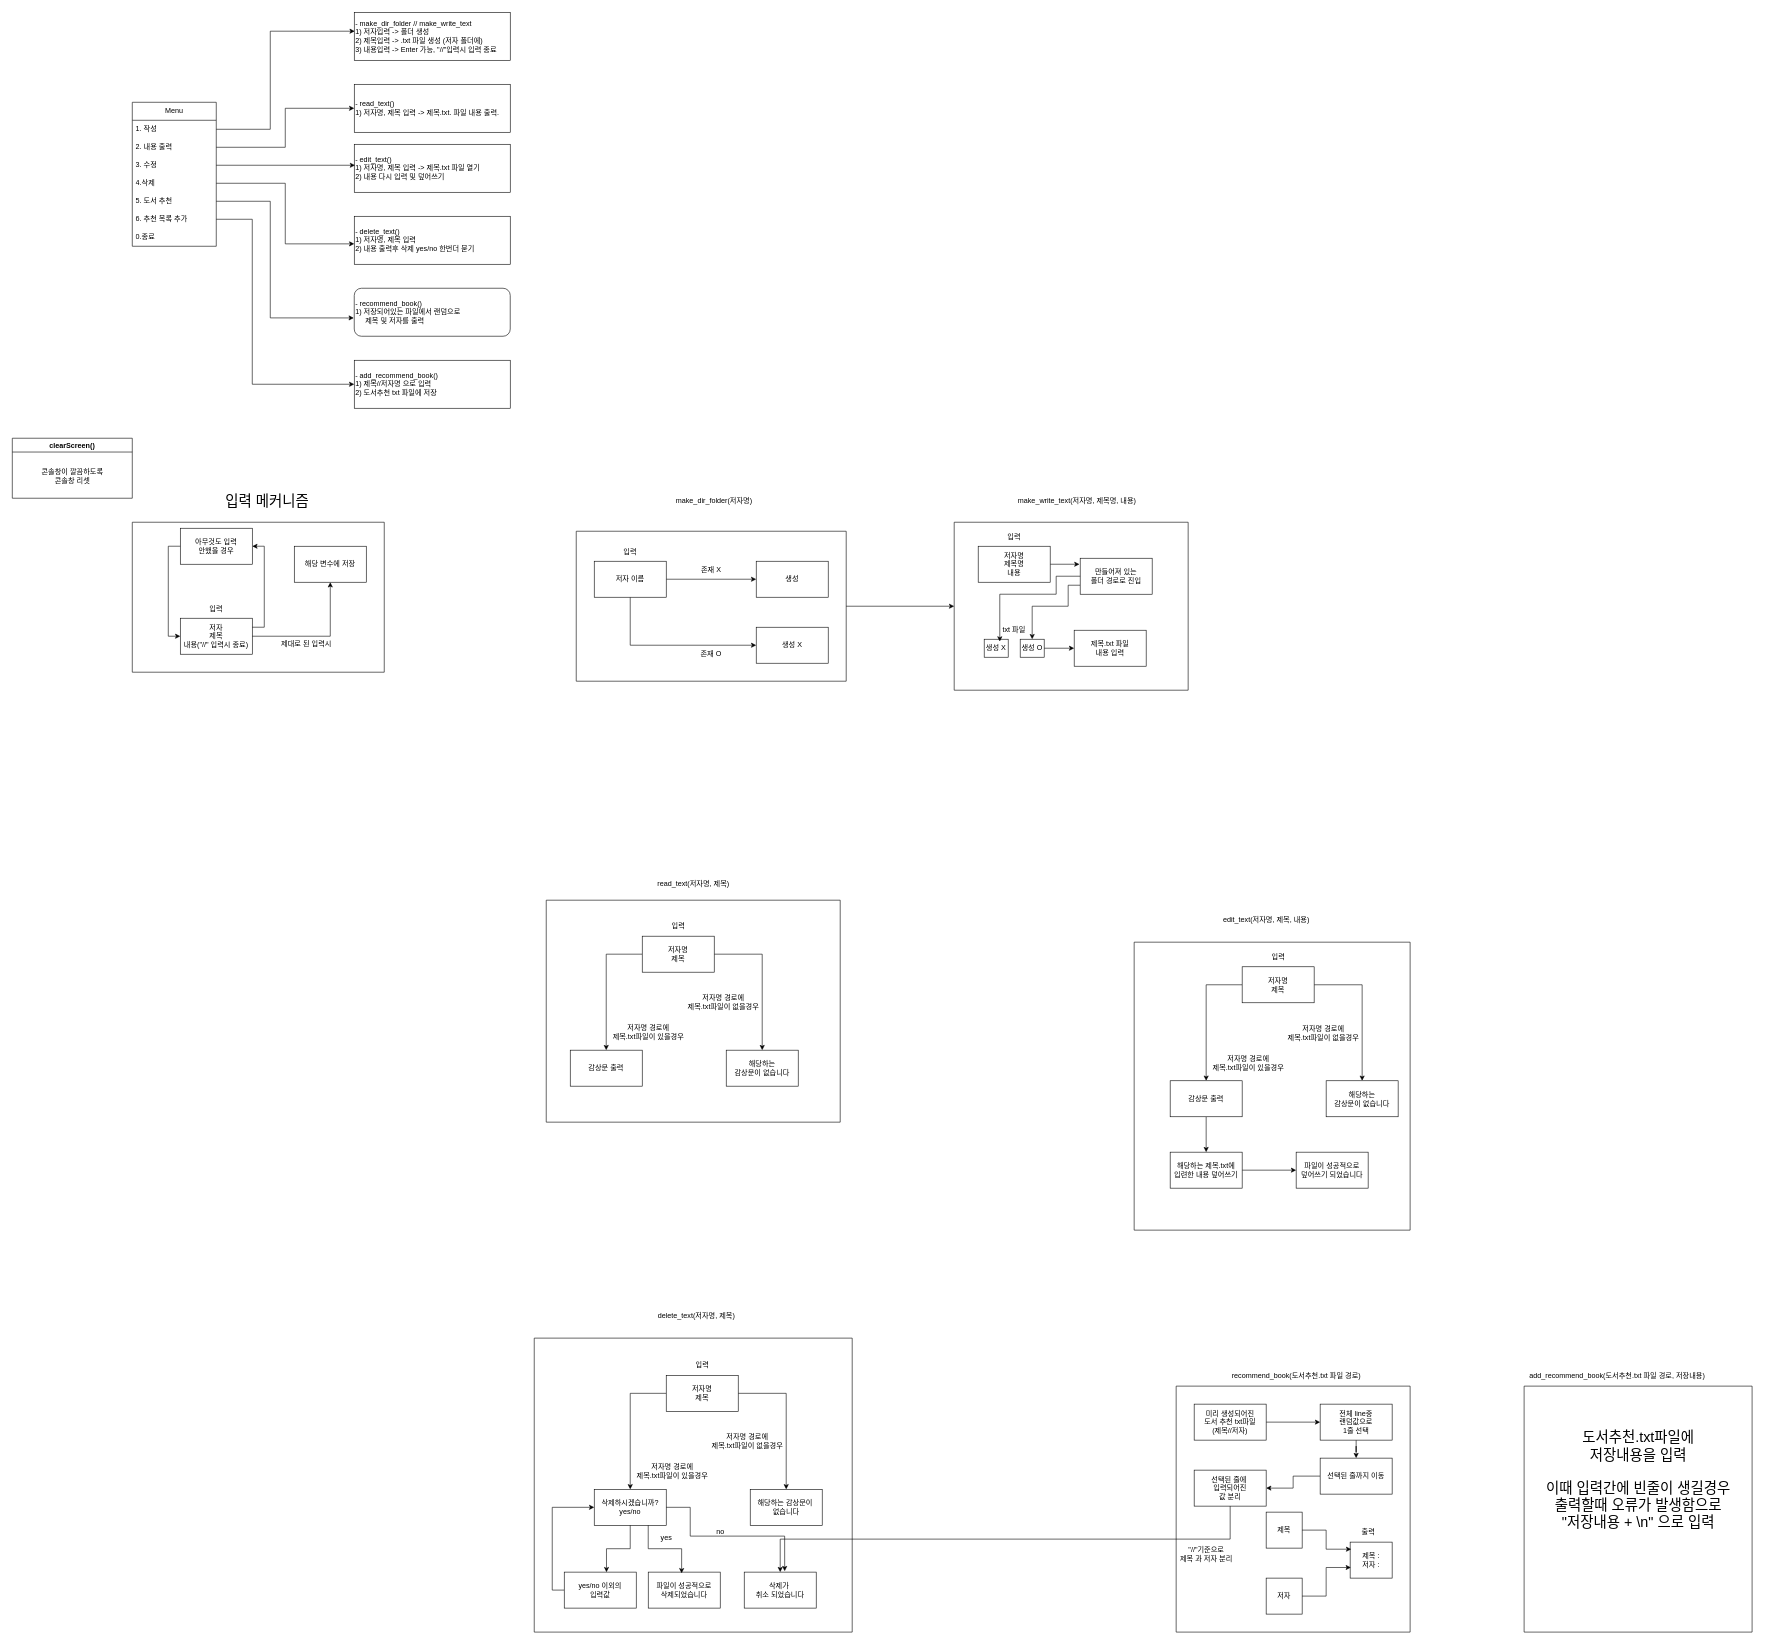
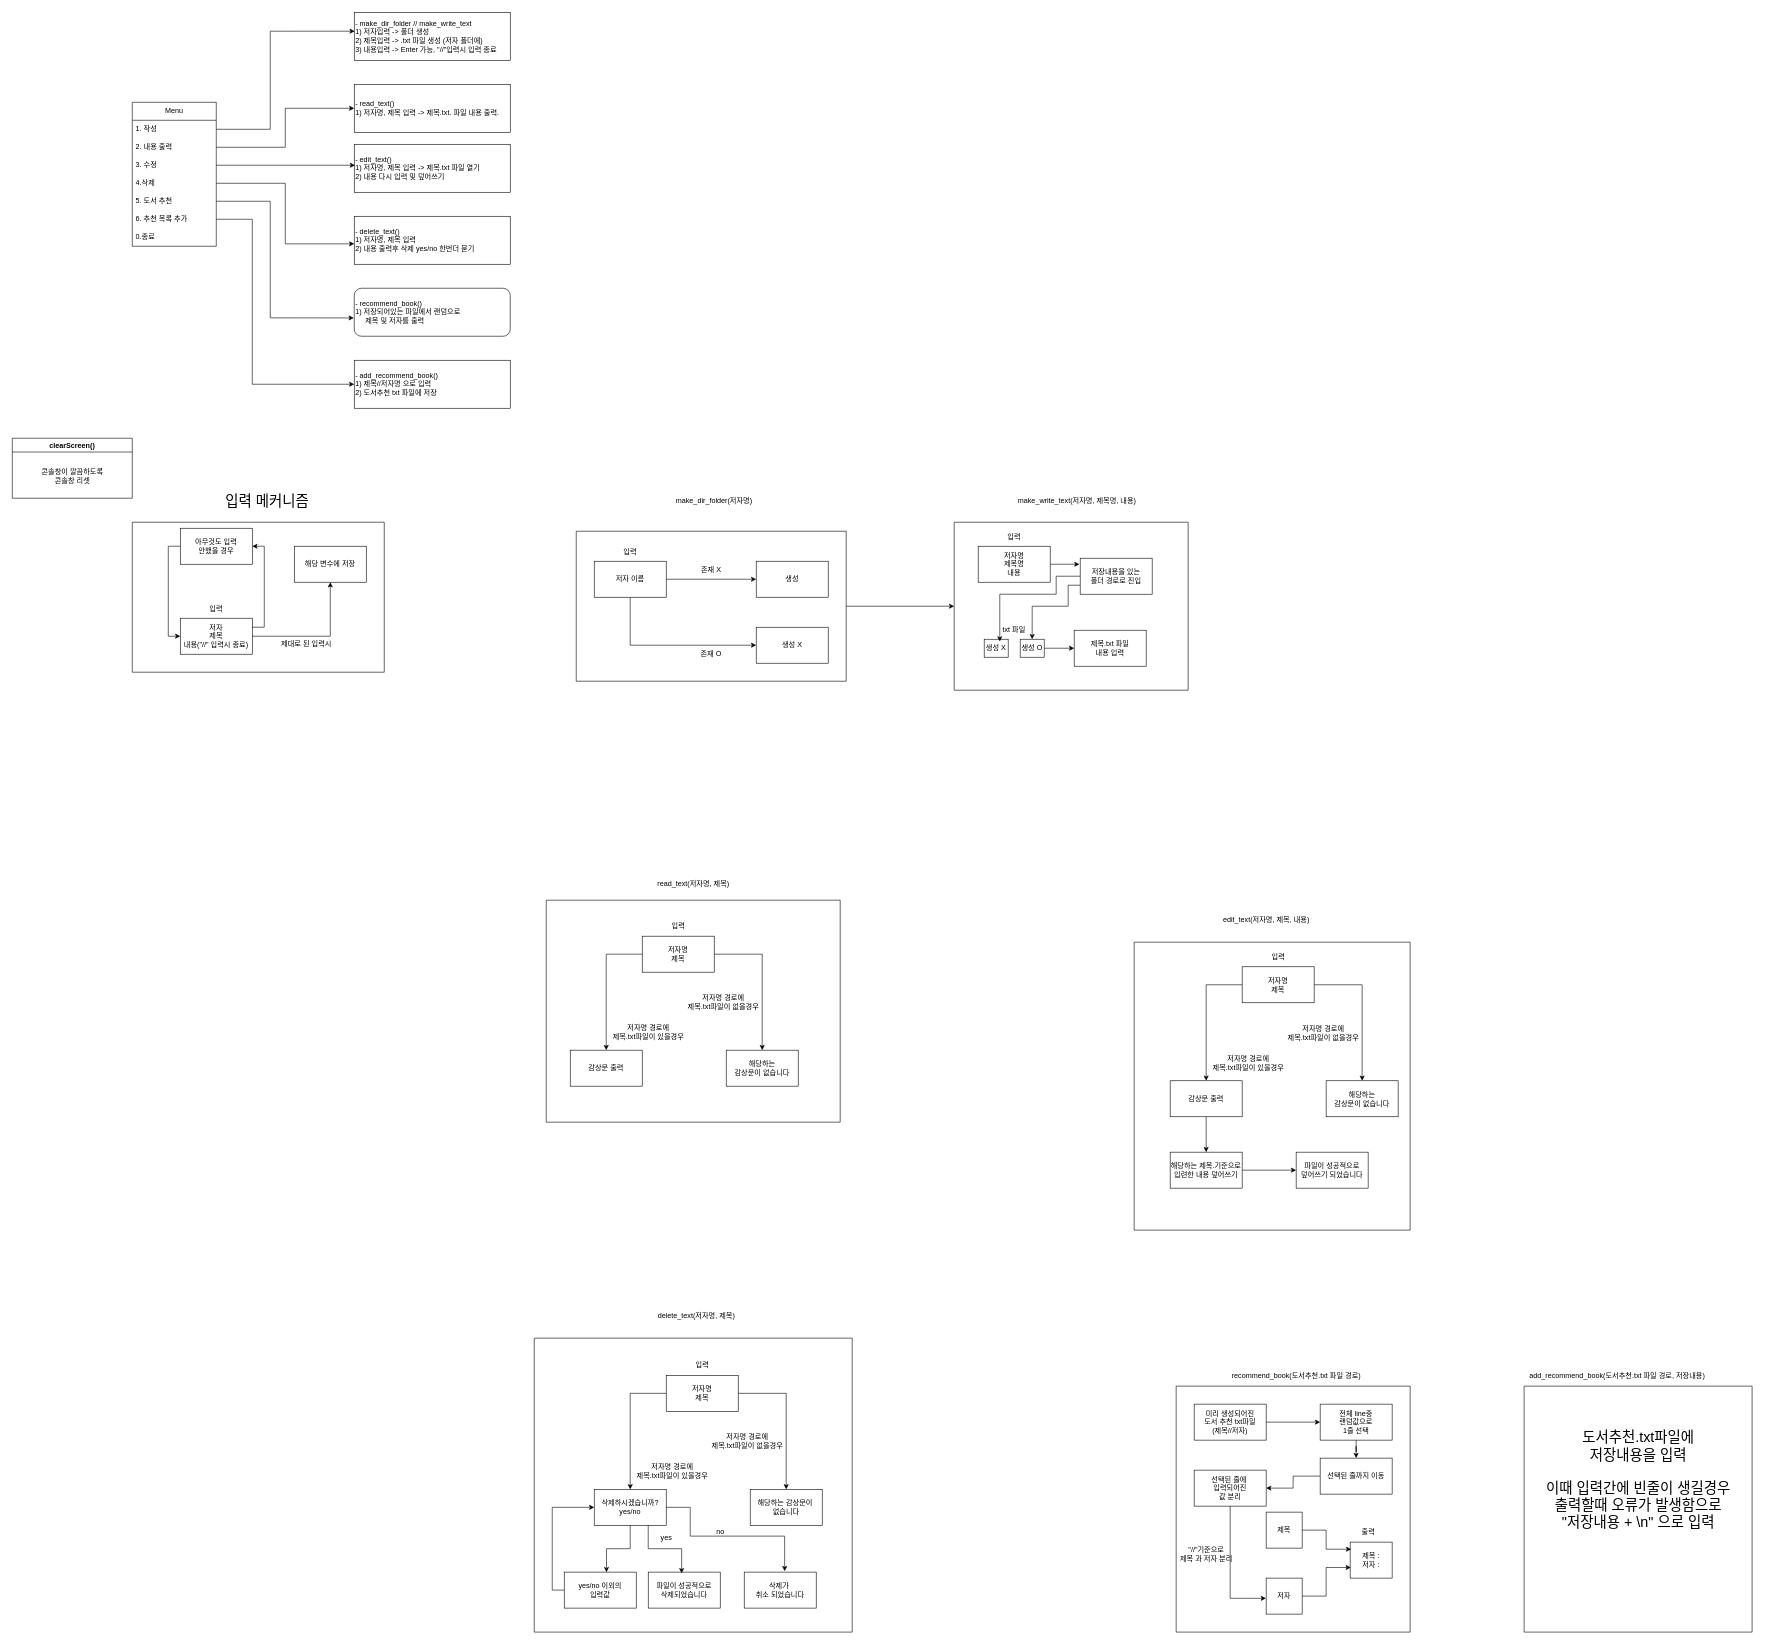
node "만들어져 있는 폴더 경로로 진입": label "만들어져 있는 폴더 경로로 진입" -> "저장내용을 있는 폴더 경로로 진입"
node "해당하는 제목.txt에 입련한 내용 덮어쓰기": label "해당하는 제목.txt에 입련한 내용 덮어쓰기" -> "해당하는 제목.기준으로 입련한 내용 덮어쓰기"
edge "선택된 줄에 입력되어진 값 분리" -> "삭제가 취소 되었습니다": now "선택된 줄에 입력되어진 값 분리" -> "저자"
